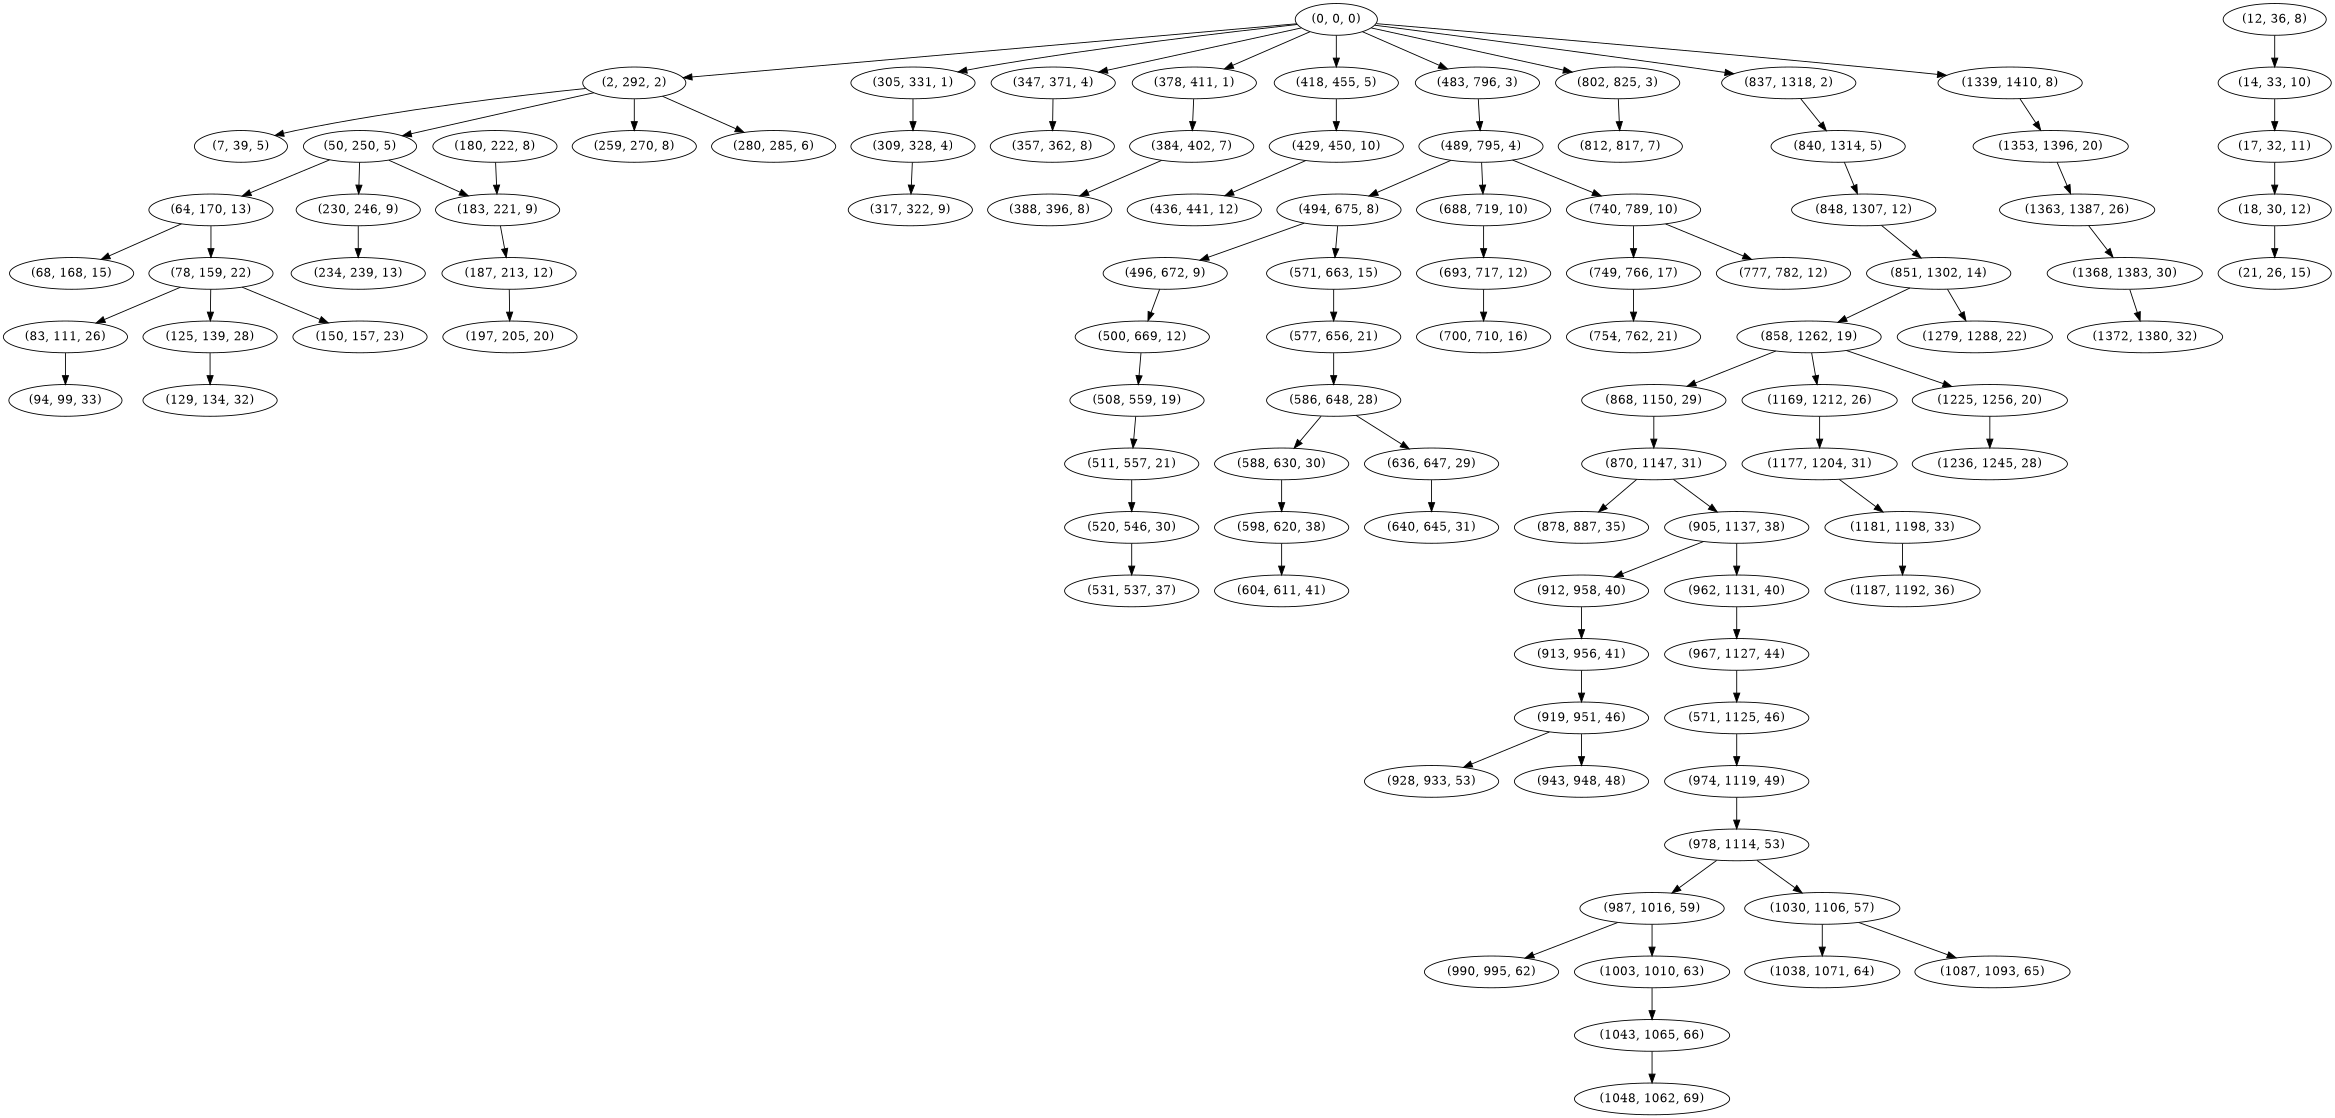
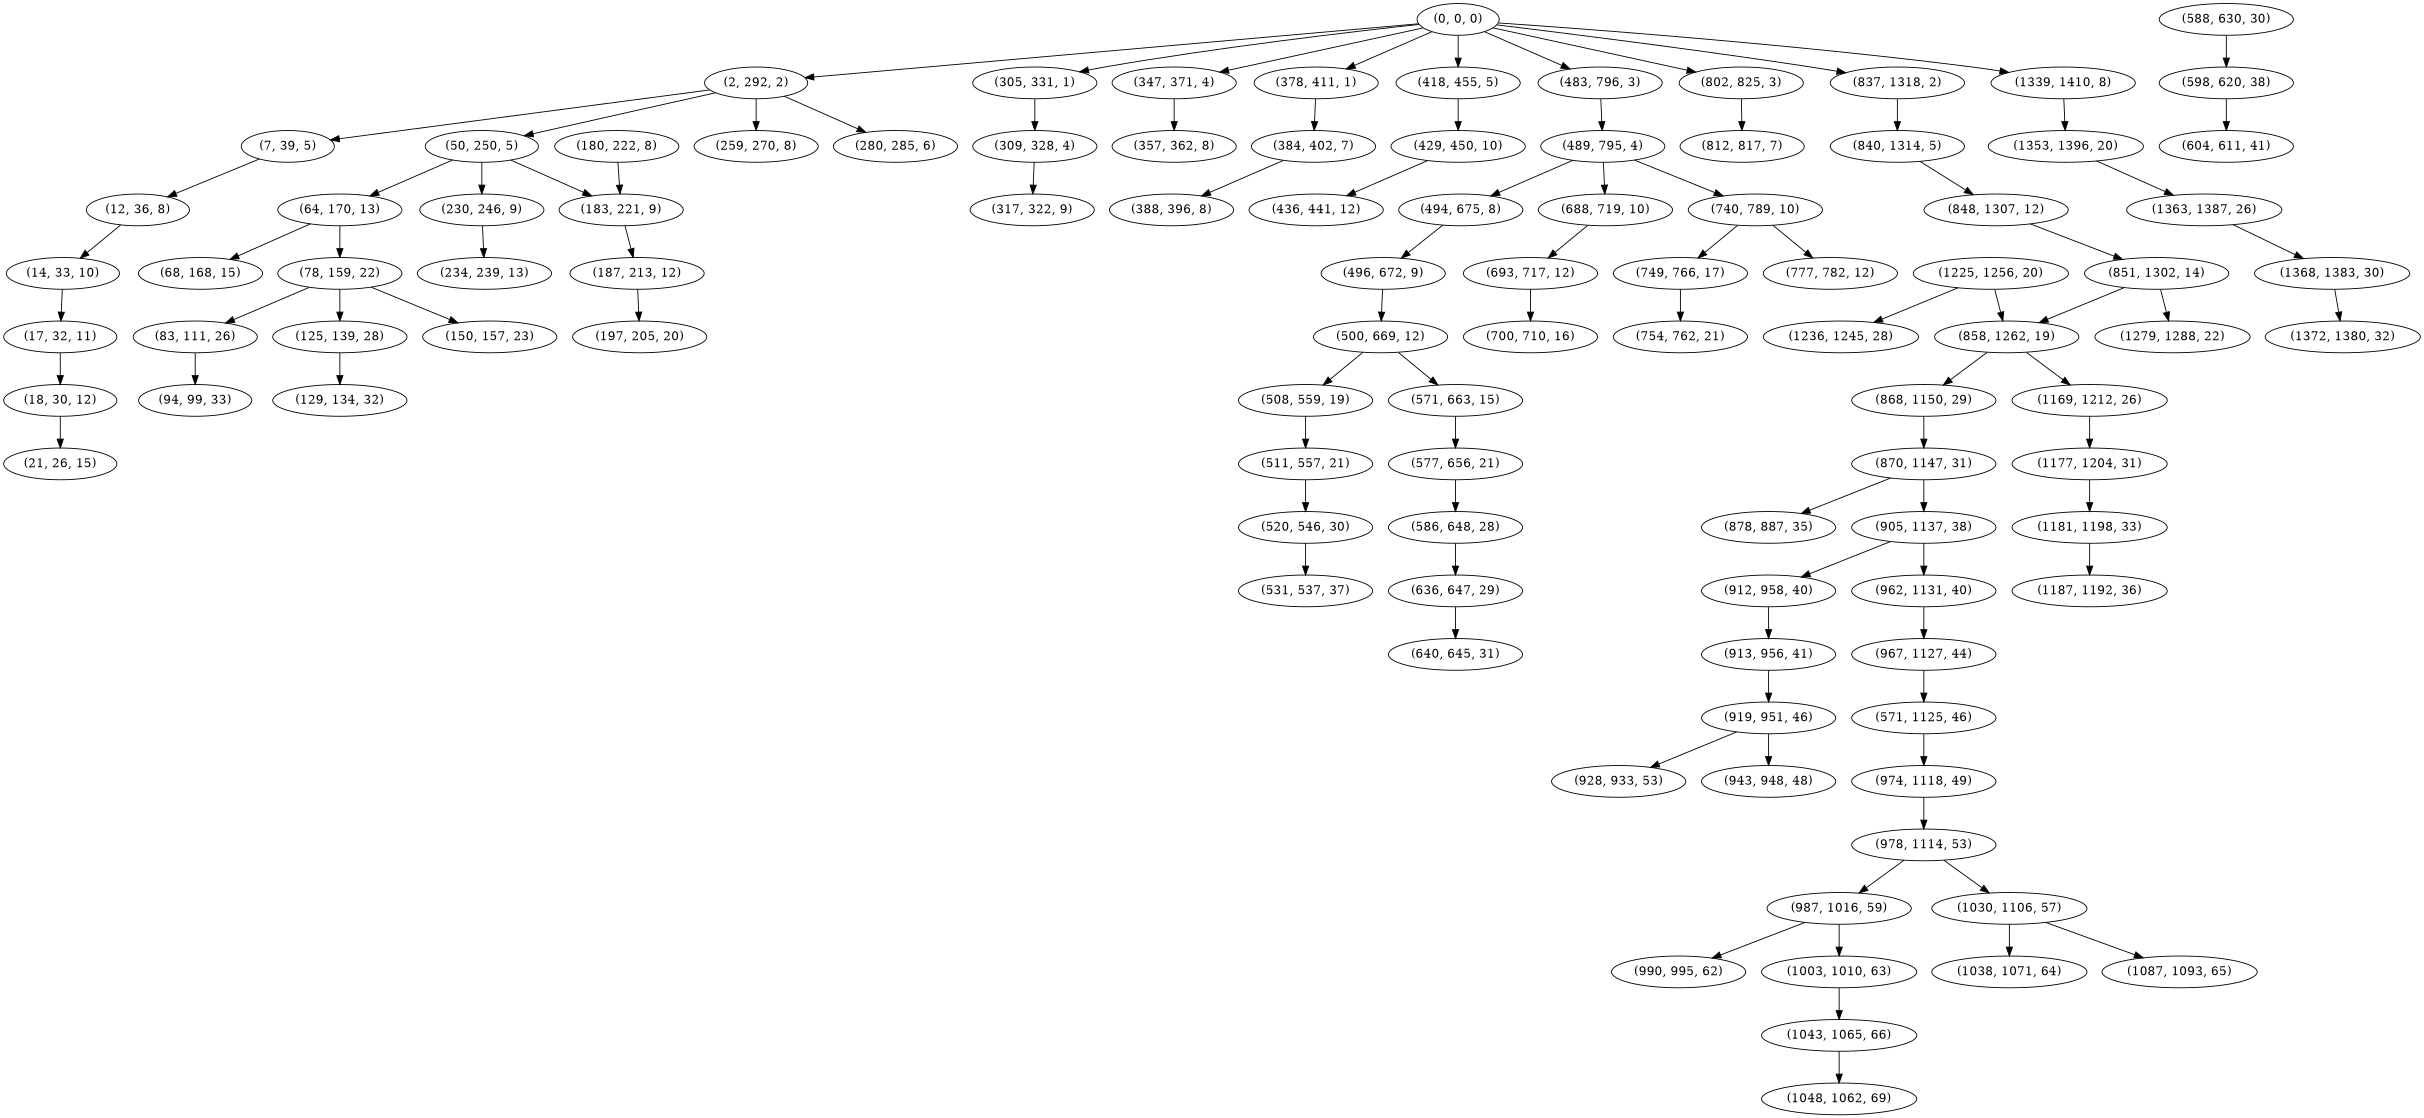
edge "(7, 39, 5)" -> "(12, 36, 8)": added
edge "(494, 675, 8)" -> "(571, 663, 15)": now "(500, 669, 12)" -> "(571, 663, 15)"
edge "(858, 1262, 19)" -> "(1225, 1256, 20)": reversed
edge "(586, 648, 28)" -> "(588, 630, 30)": removed
node "(974, 1119, 49)": label "(974, 1119, 49)" -> "(974, 1118, 49)"
